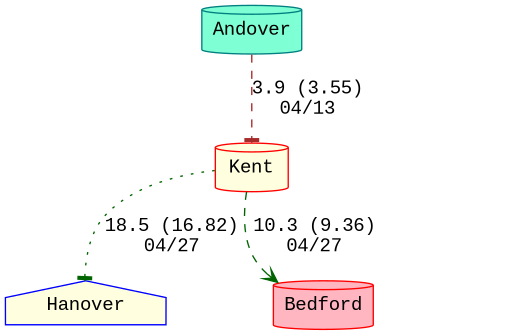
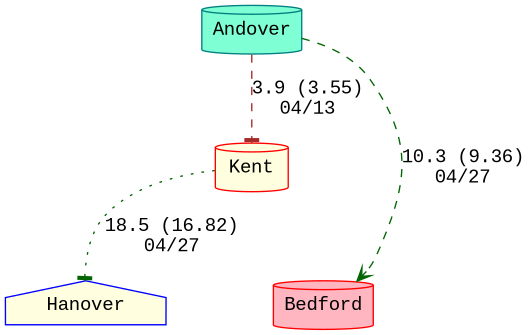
edge "Kent" -> "Bedford": now "Andover" -> "Bedford"
